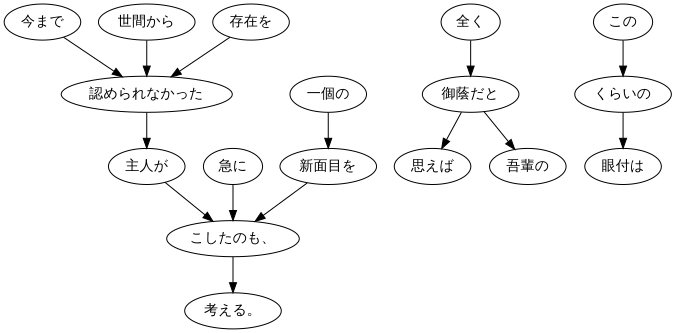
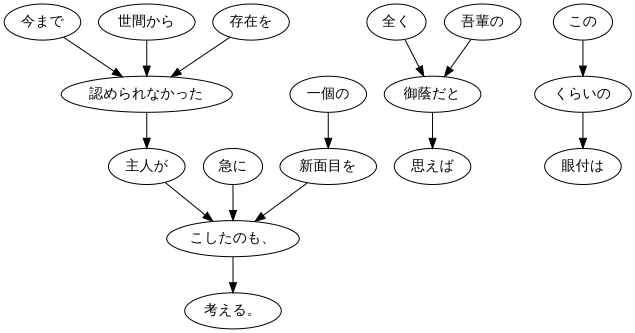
edge "御蔭だと" -> "吾輩の": reversed
